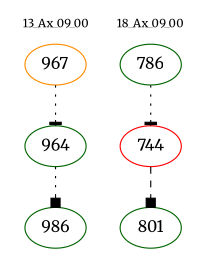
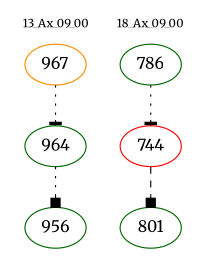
node "986": label "986" -> "956"
